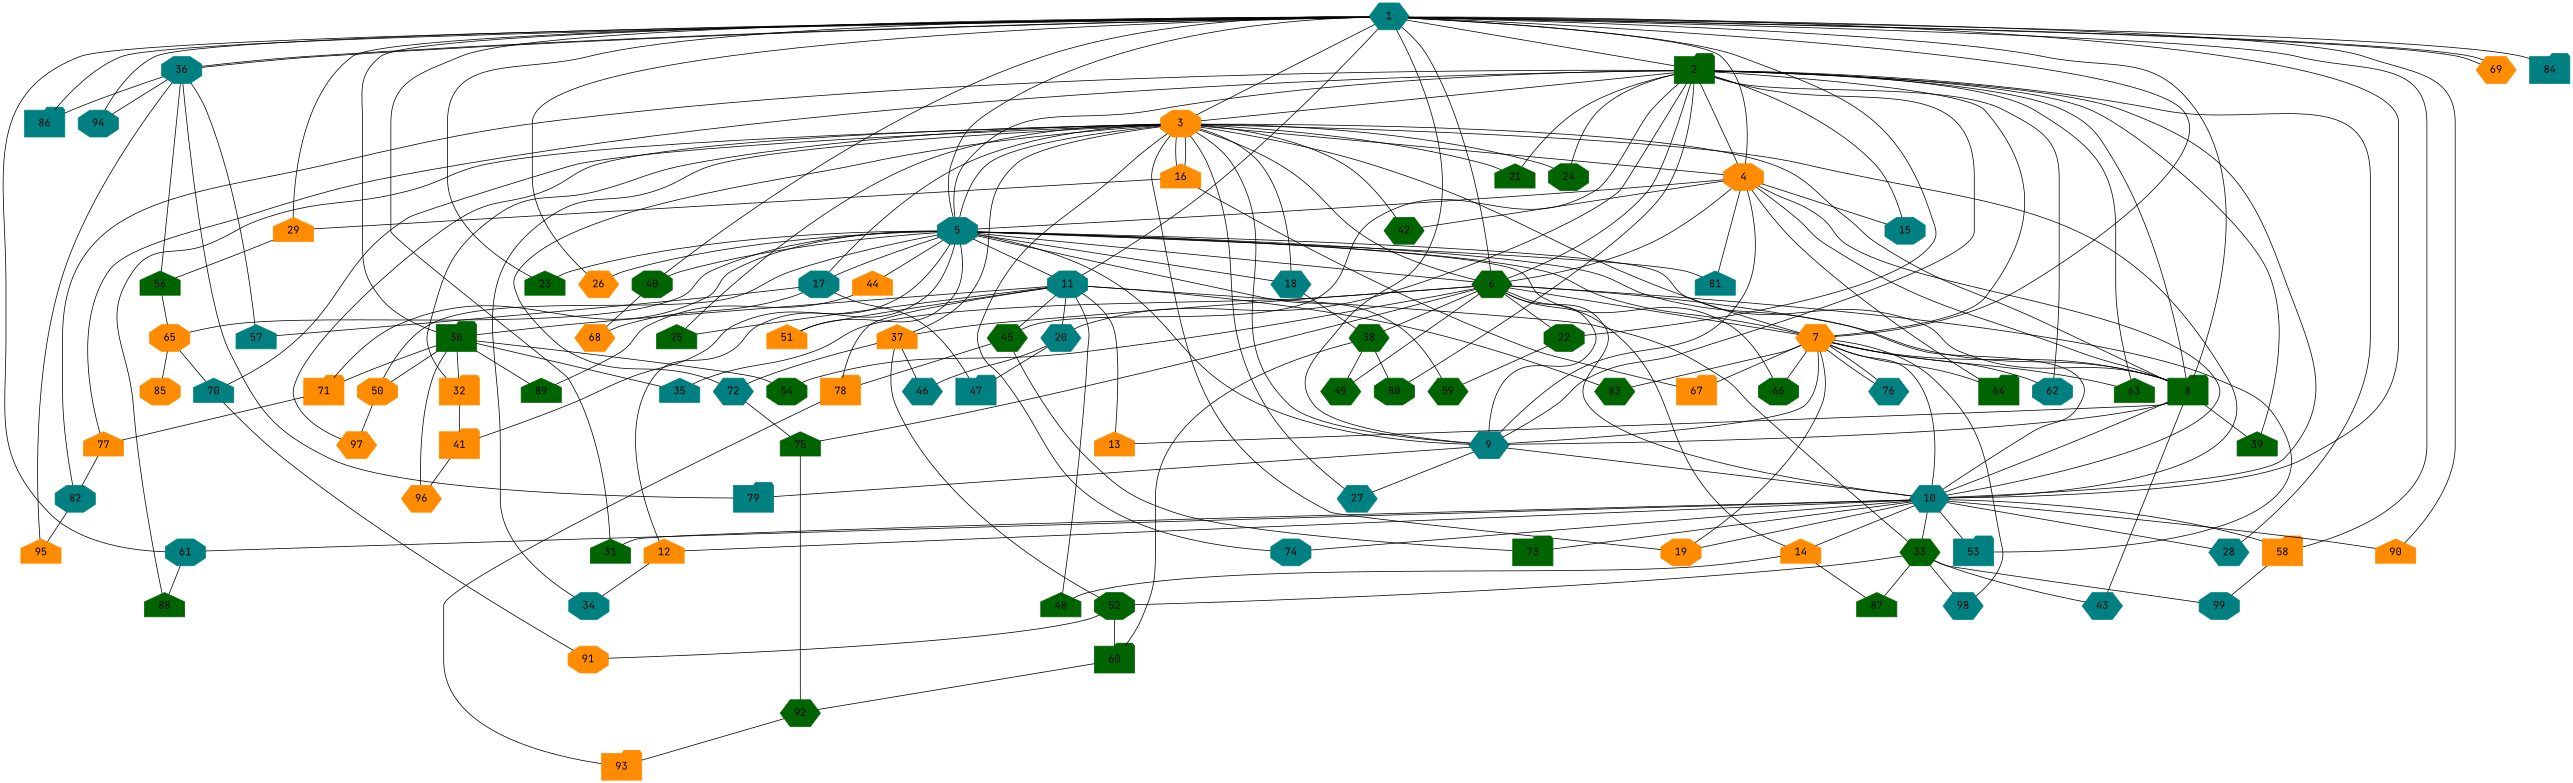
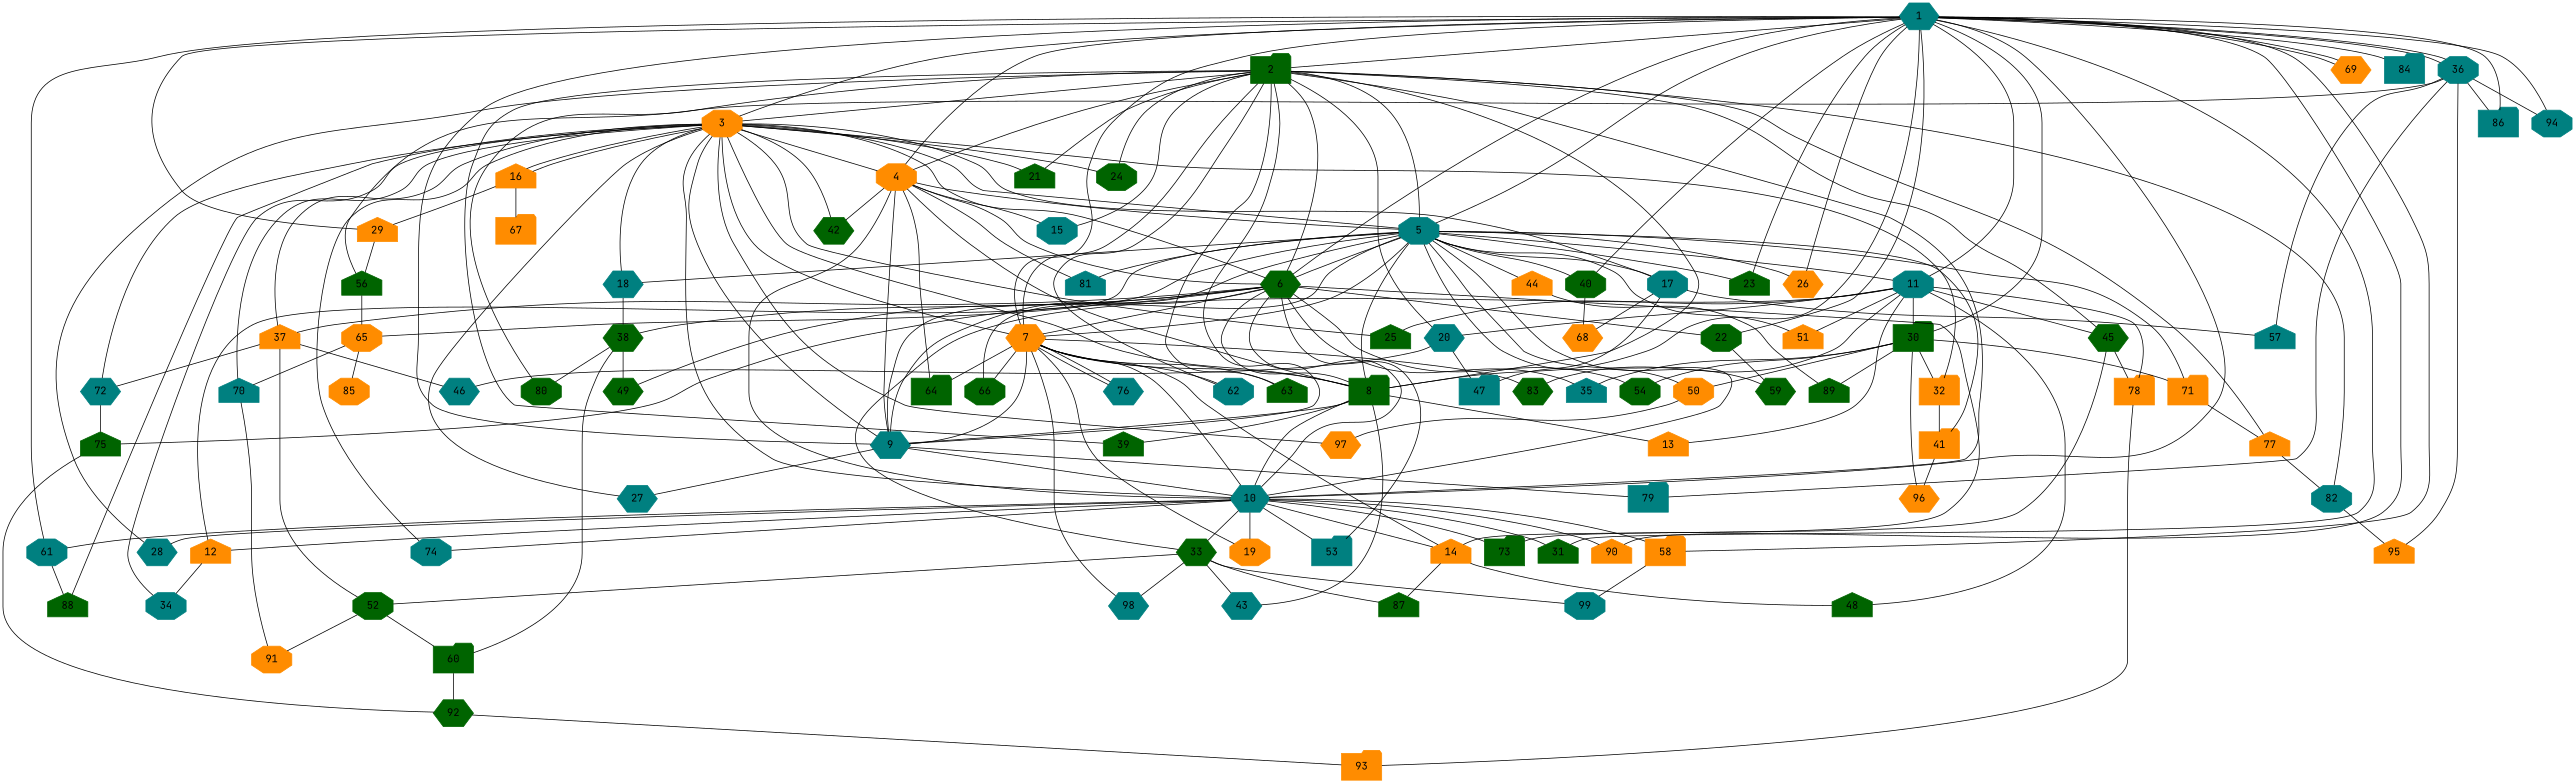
edge "7" -- "67": now "7" -- "14"
edge "3" -- "19": removed
